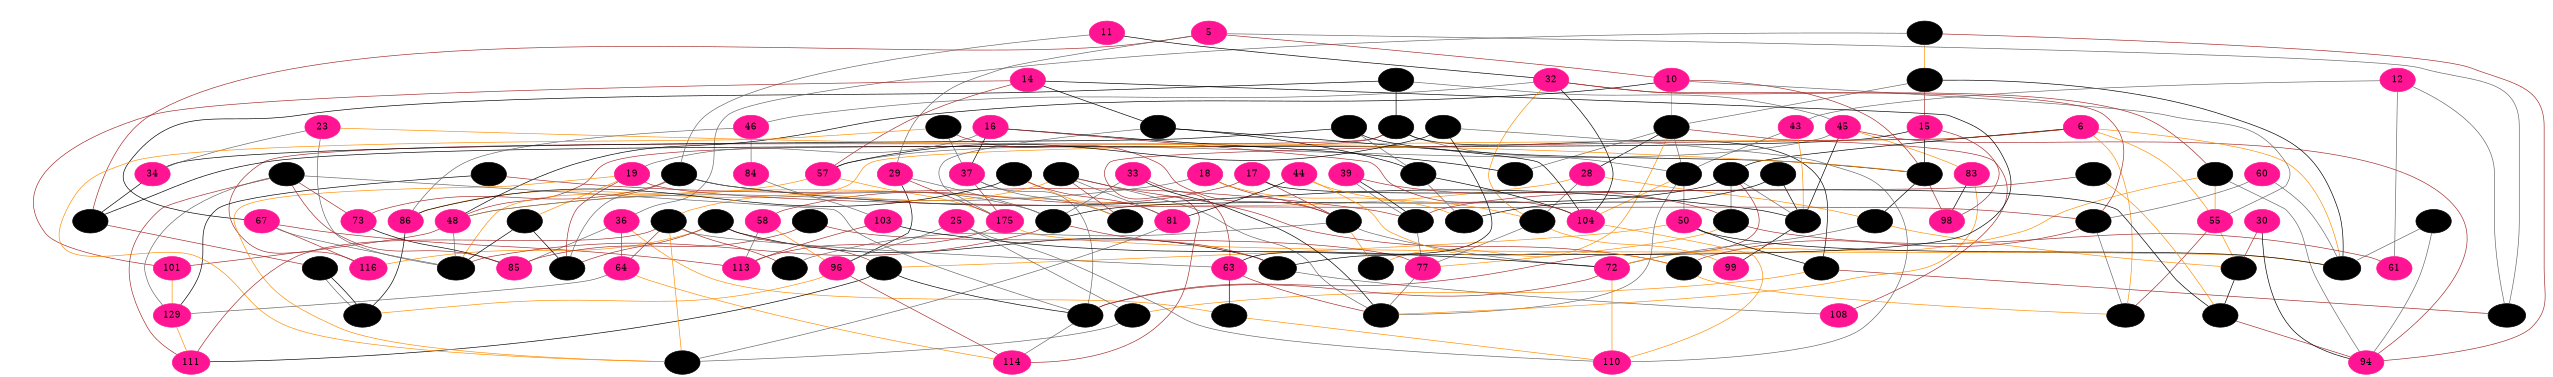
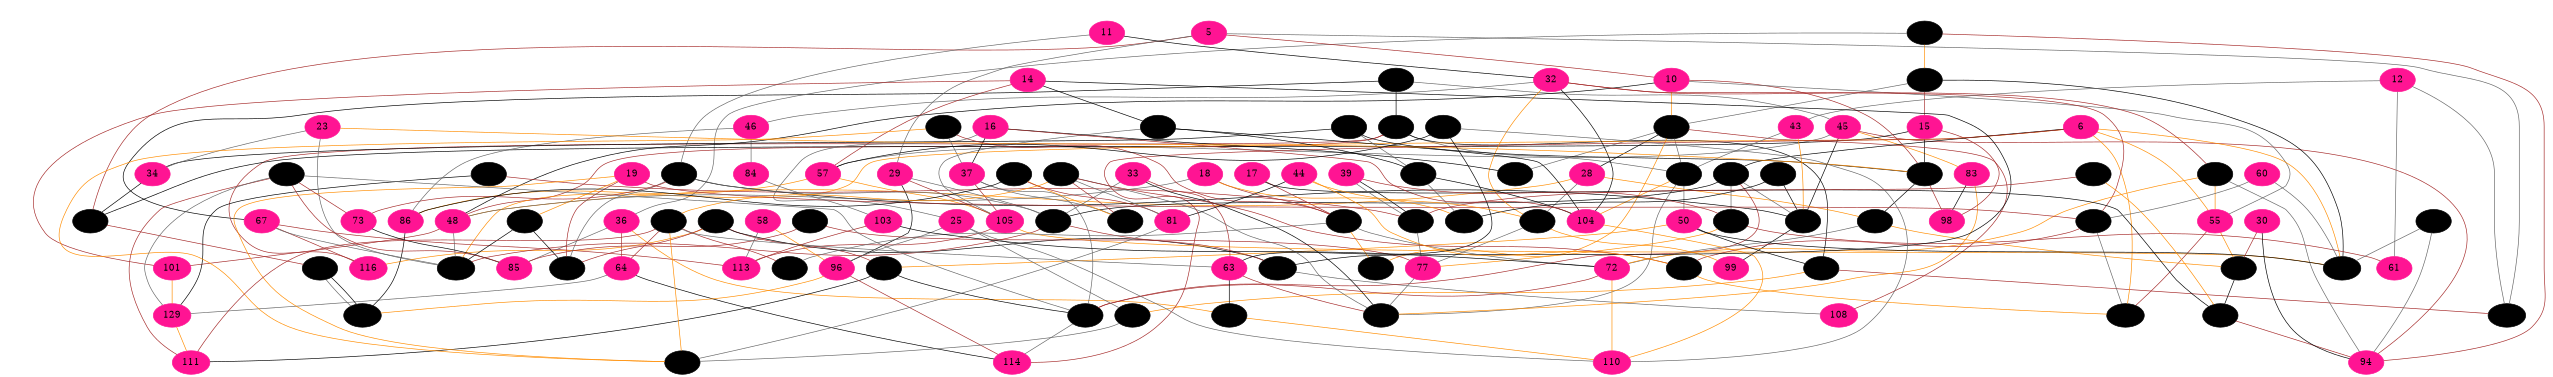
edge "16" -- "19": now "16" -- "25"
edge "17" -- "58": removed
node "175": label "175" -> "105"
edge "64" -- "114": color darkorange -> black
